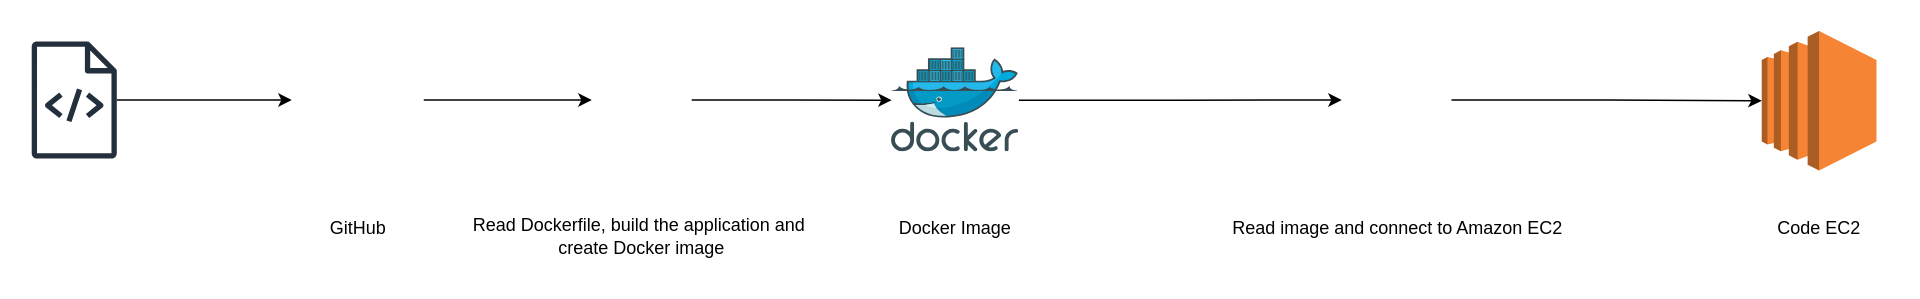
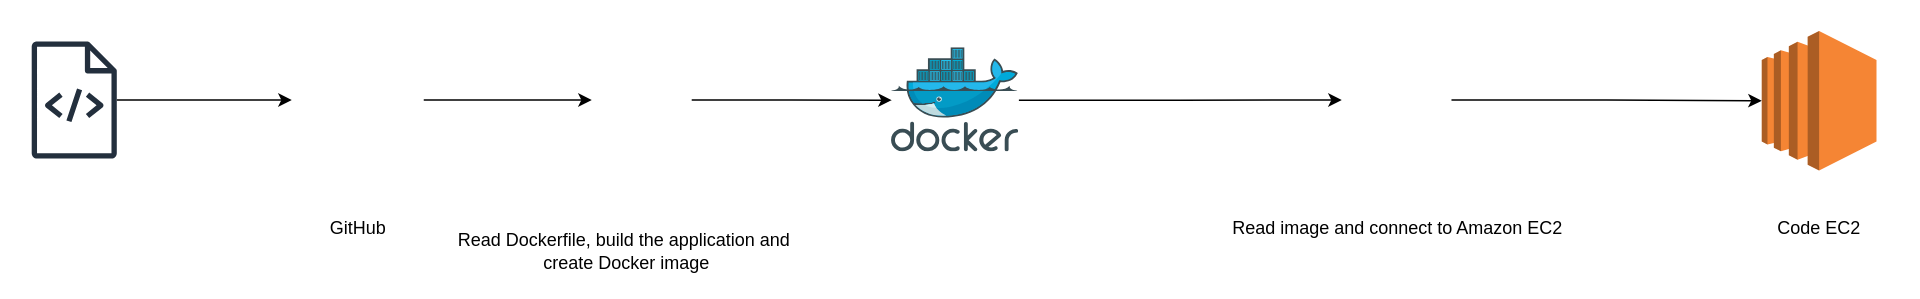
node "Docker Image": removed
node "Read Dockerfile, build the application and create Docker image": moved (642, 236) -> (627, 251)
